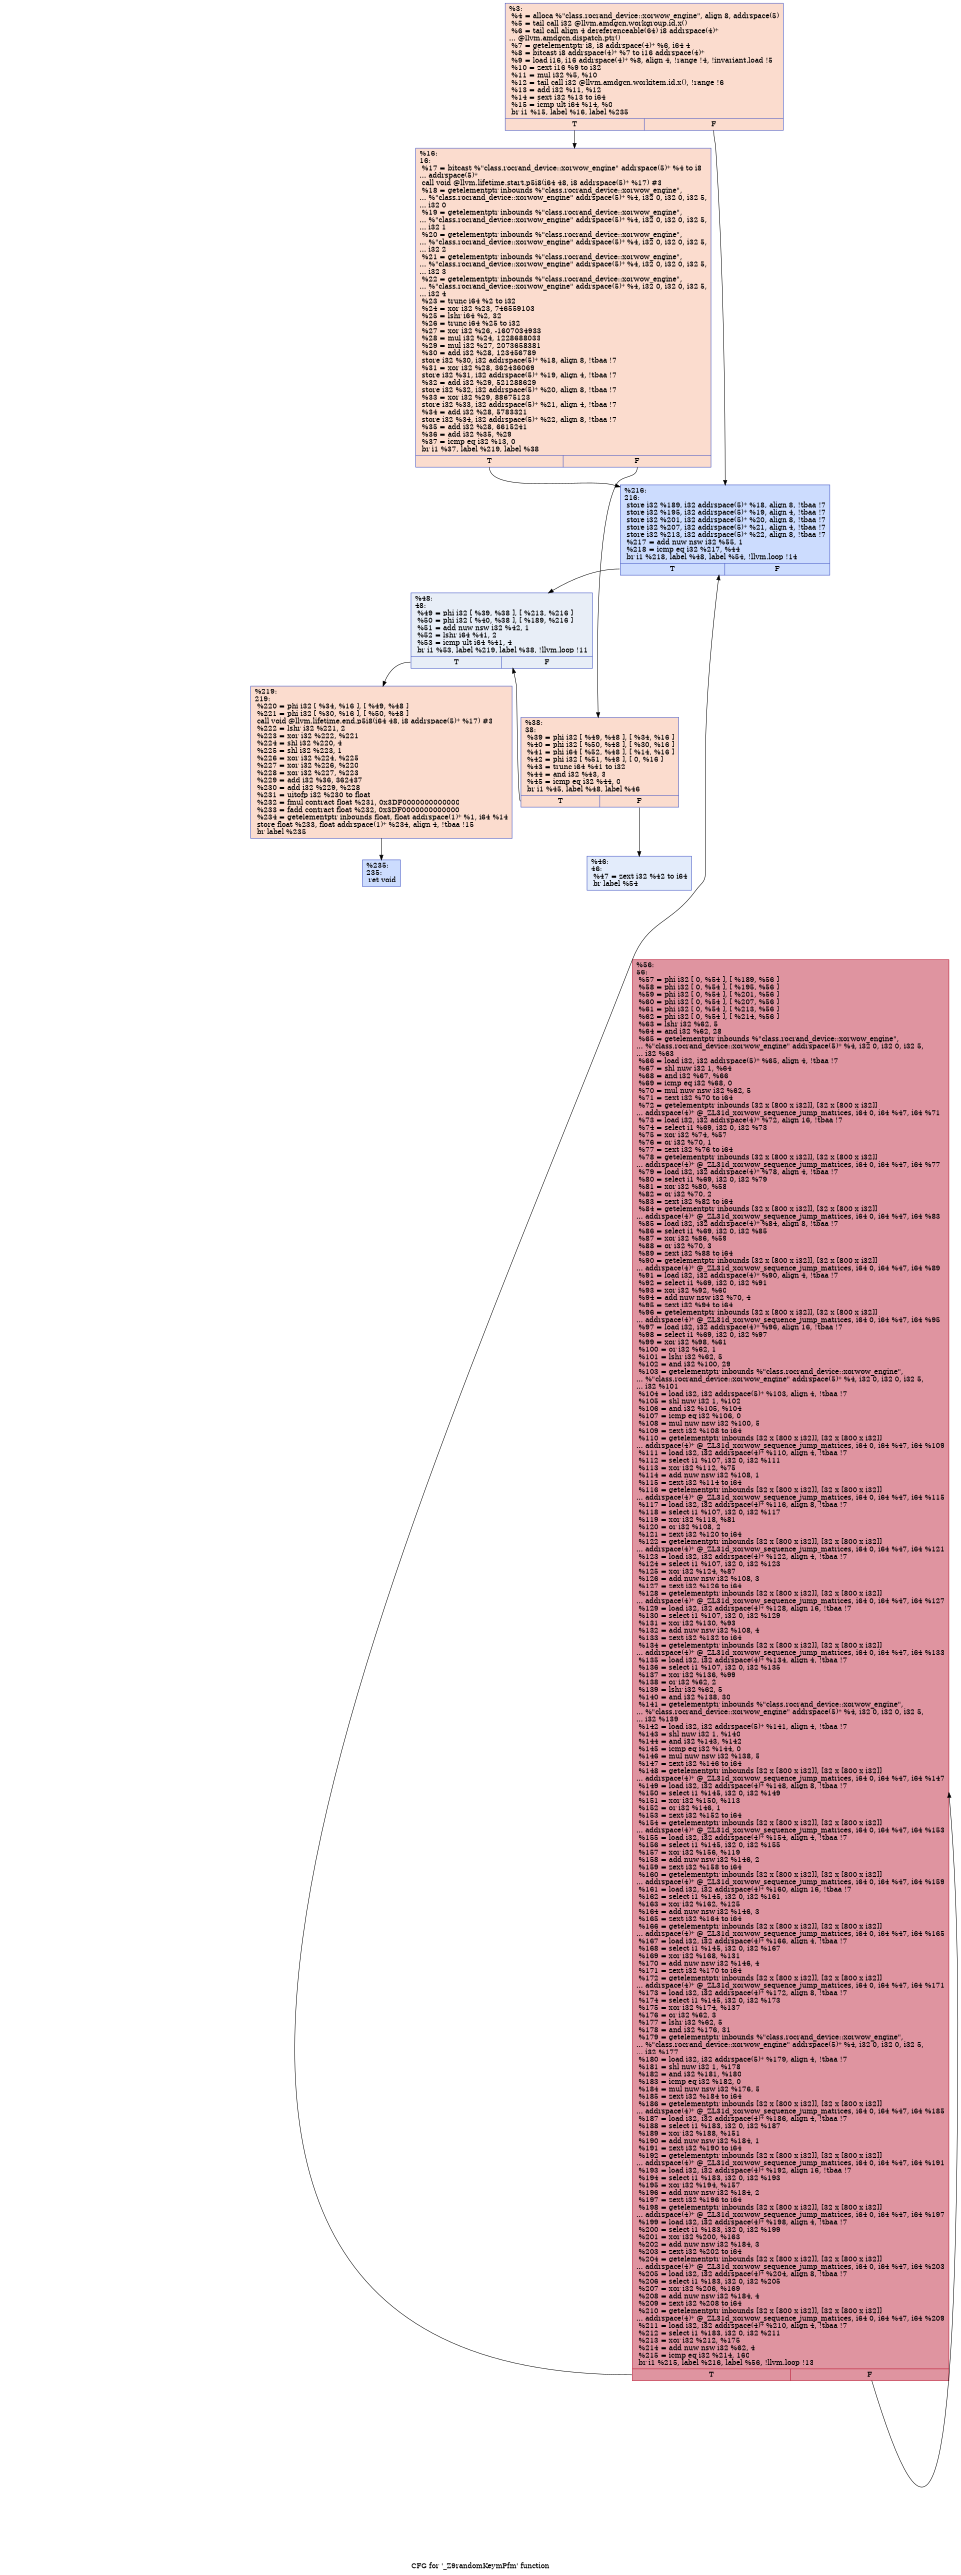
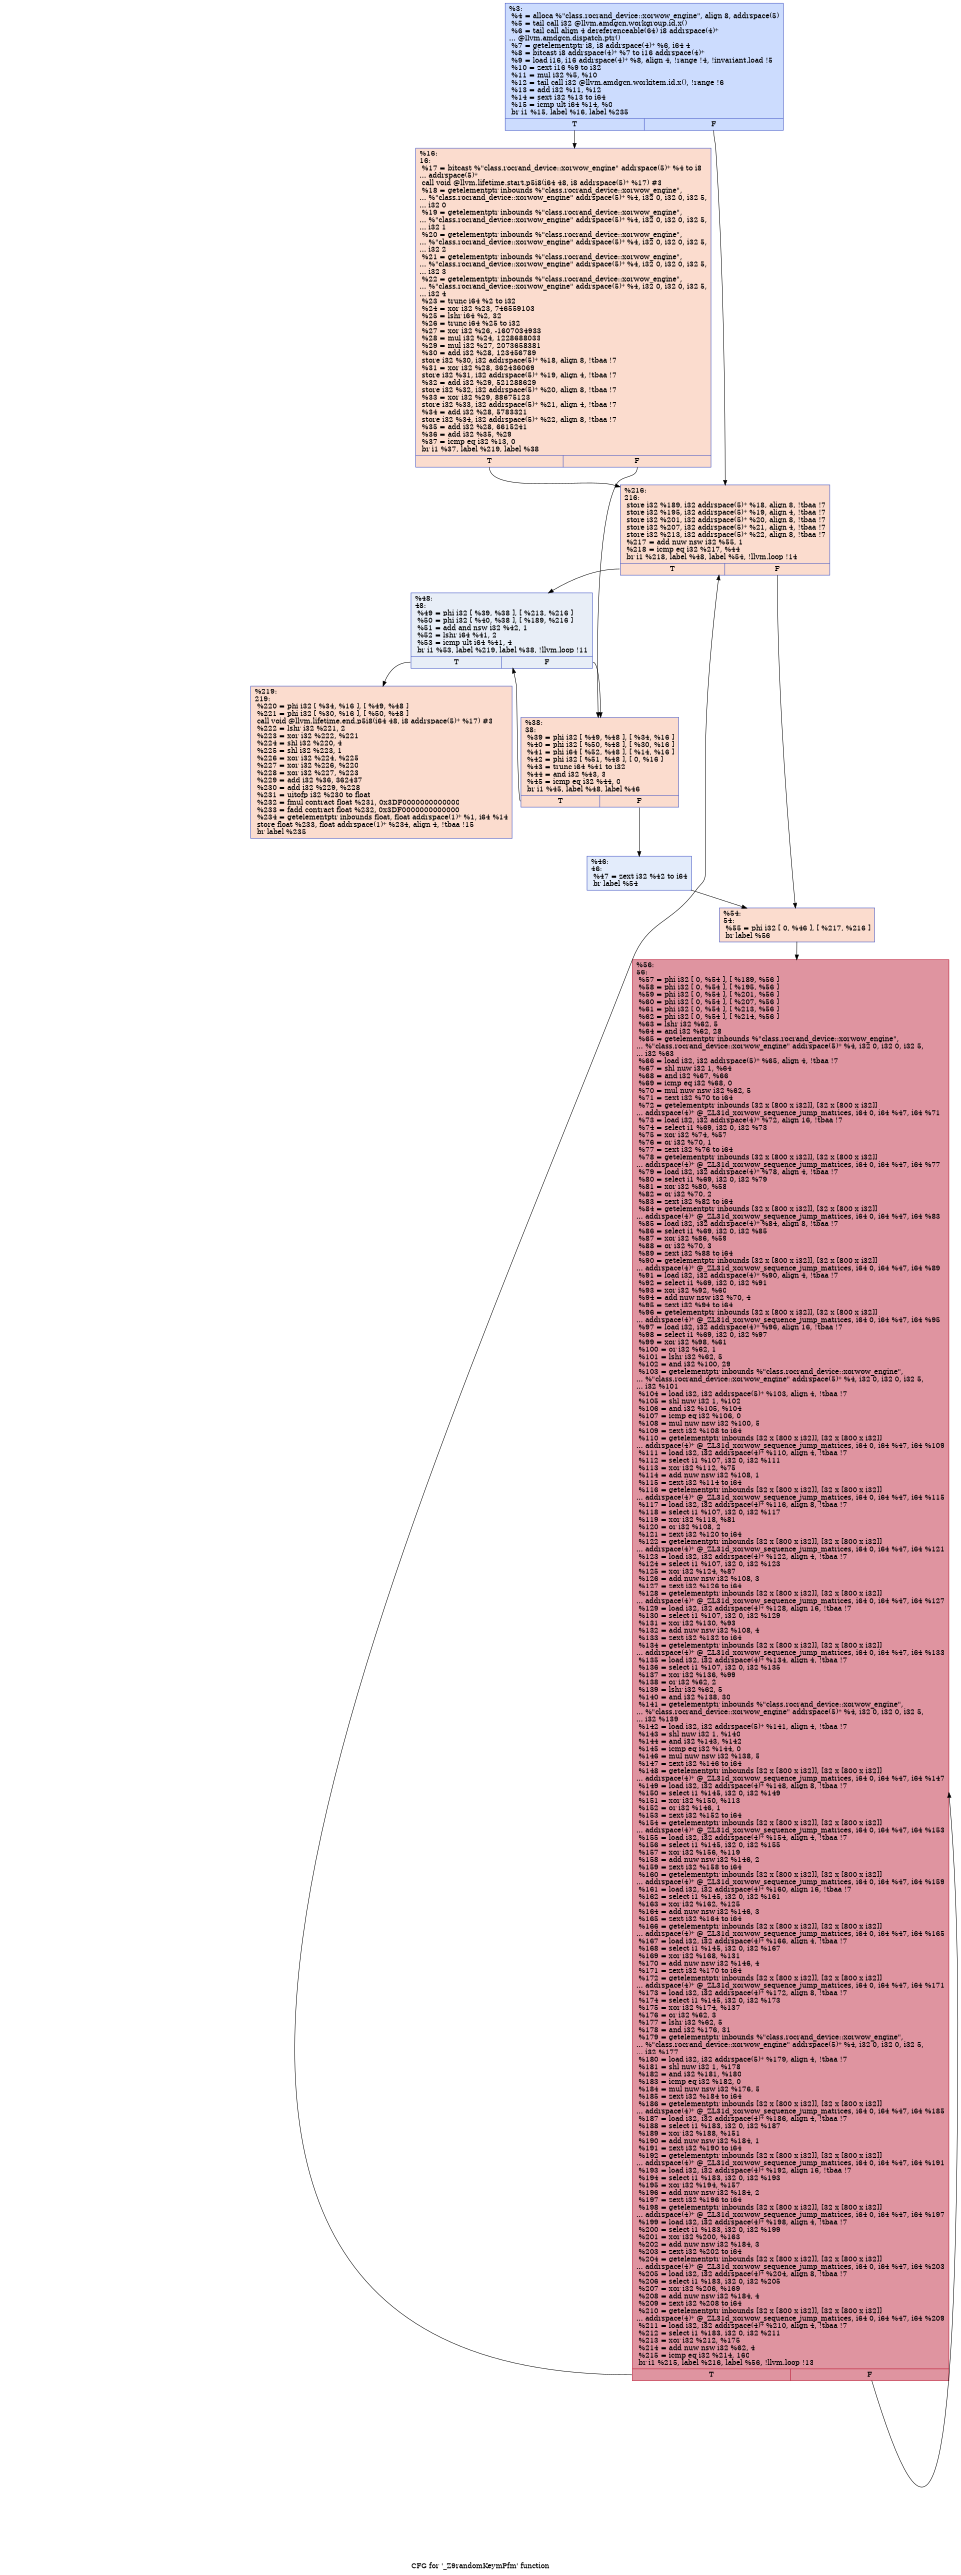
node "%3:": fillcolor #f7af9170 -> #8caffe70
node "%216:": fillcolor #8caffe70 -> #f7af9170
node "%48:": text "%51 = add nuw nsw i32 %42, 1" -> "%51 = add and nsw i32 %42, 1"
edge "%48:" -> "%38:": added
node "%235:": removed
node "%54:": added
